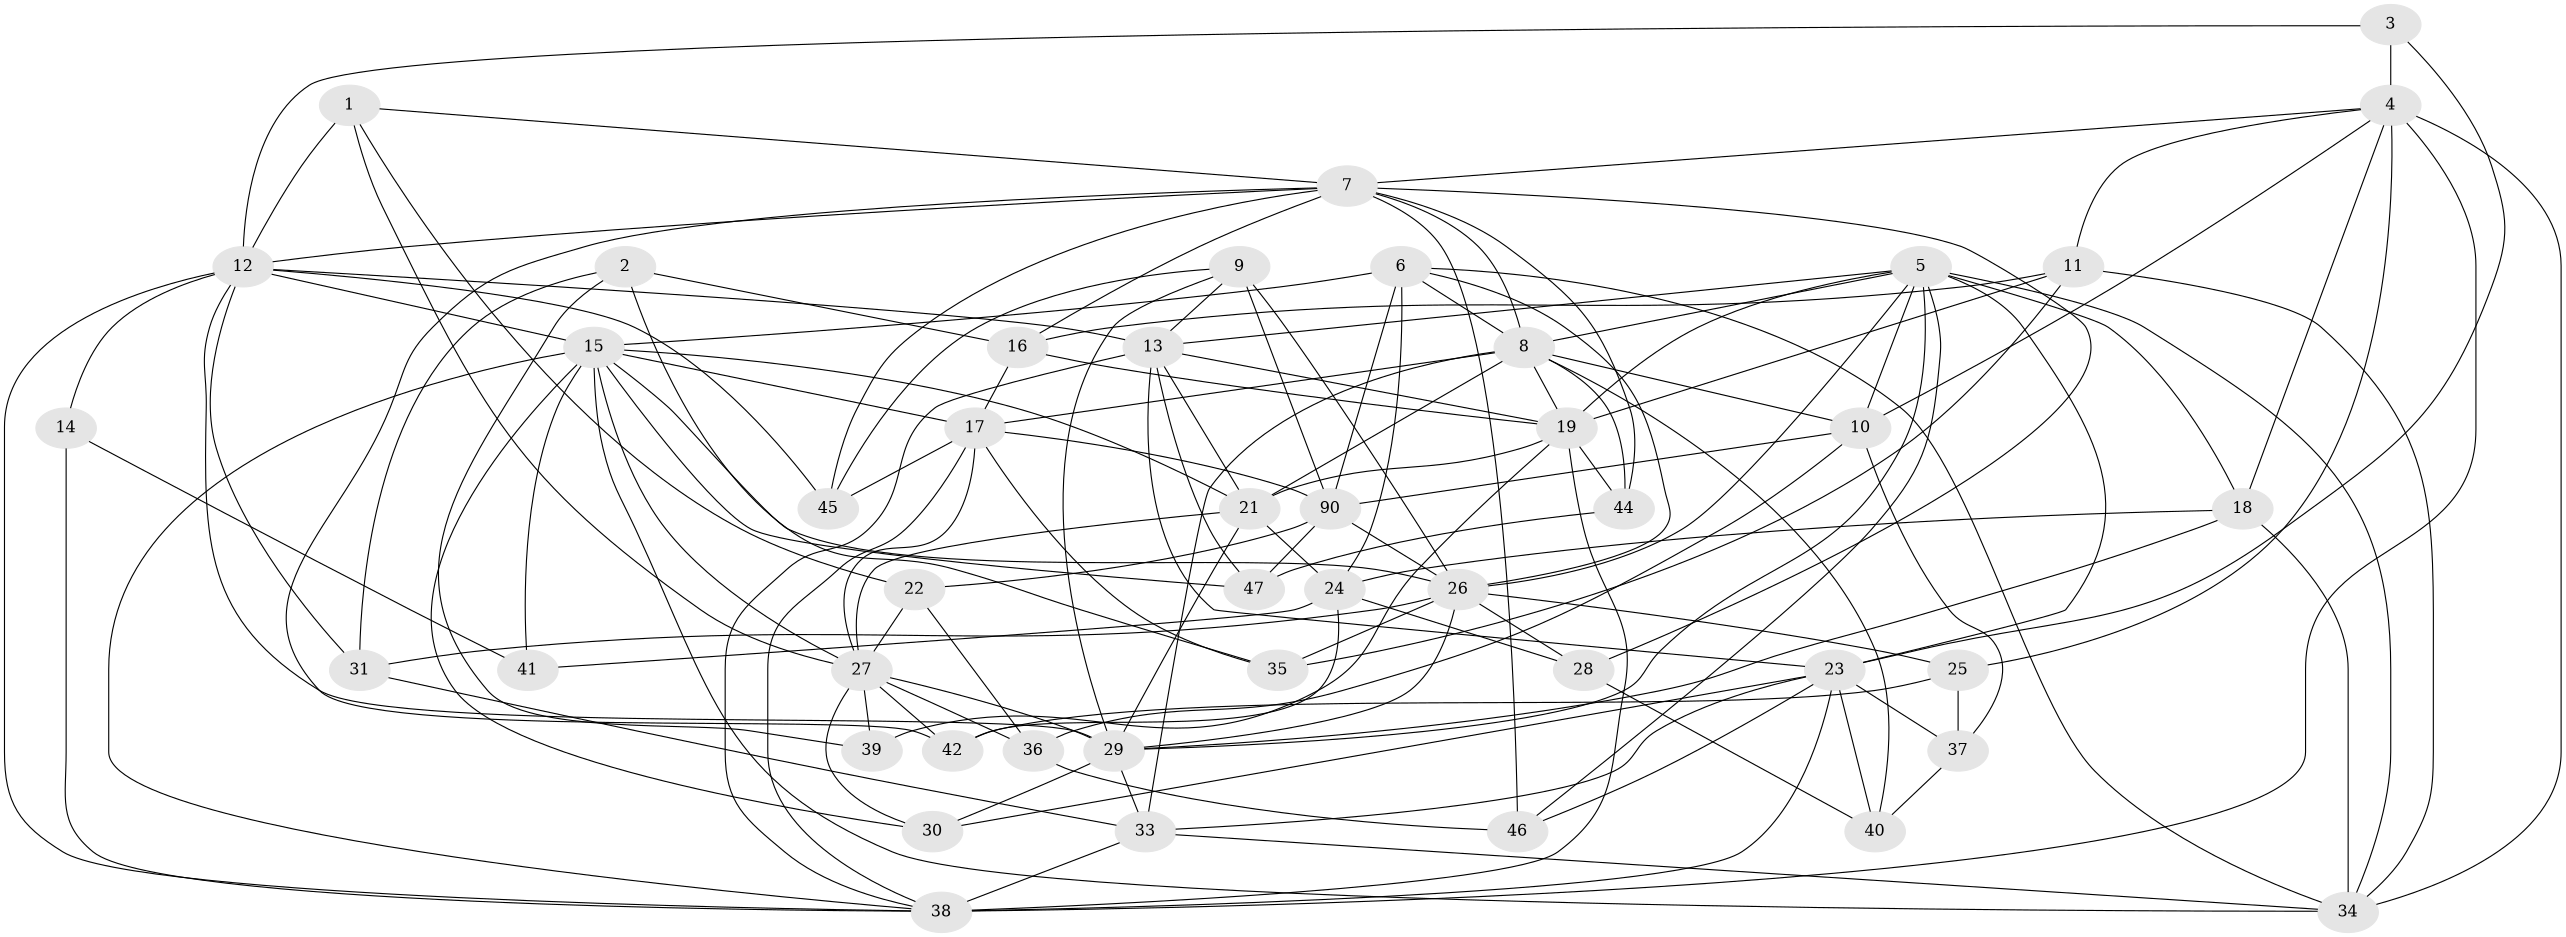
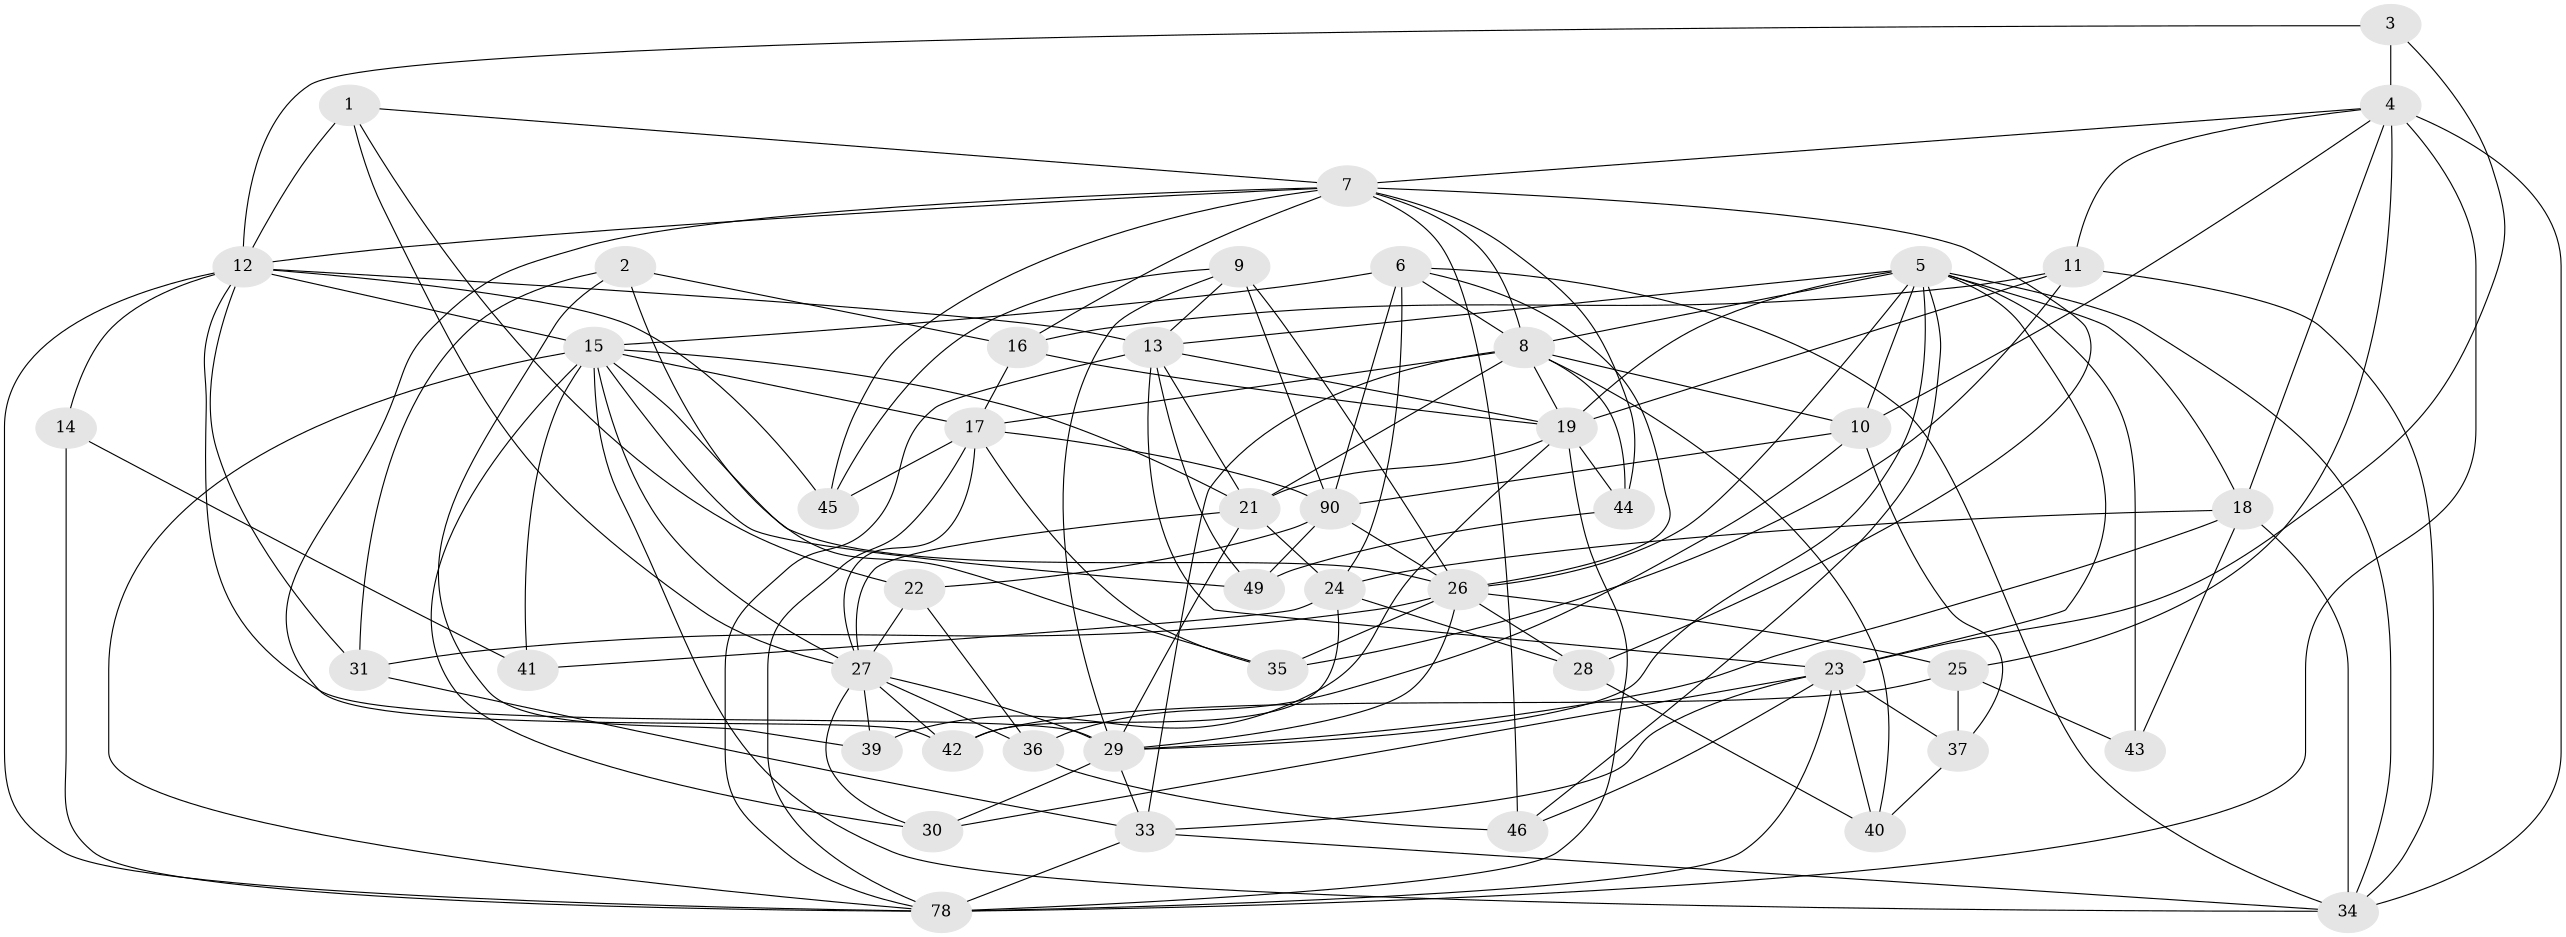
node "47": label "47" -> "49"
node "43": added
node "38": label "38" -> "78"
